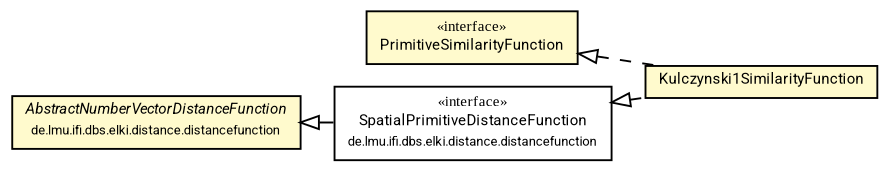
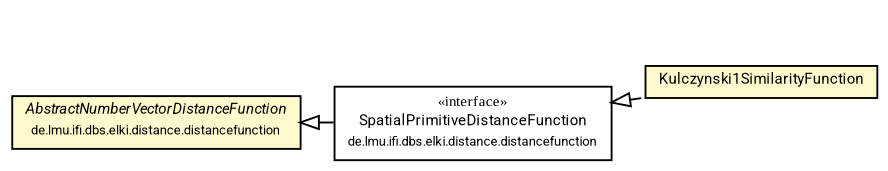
node "PrimitiveSimilarityFunction": removed
